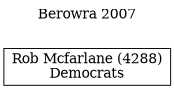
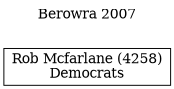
node "Rob Mcfarlane (4288) Democrats": label "Rob Mcfarlane (4288) Democrats" -> "Rob Mcfarlane (4258) Democrats"
